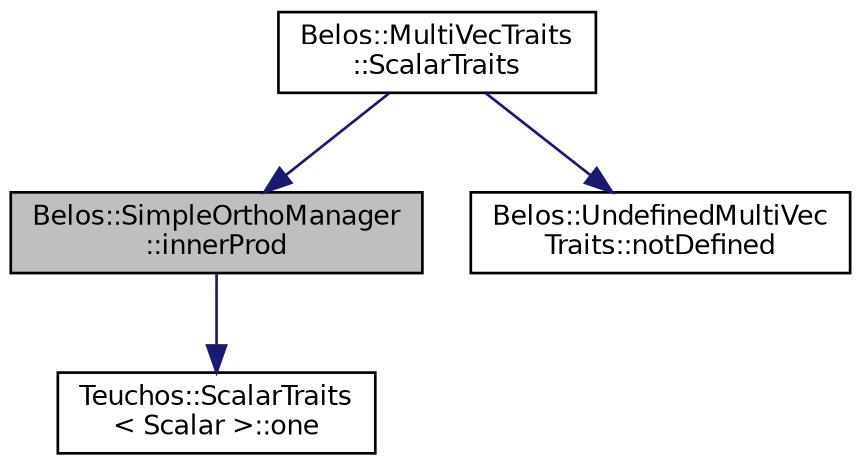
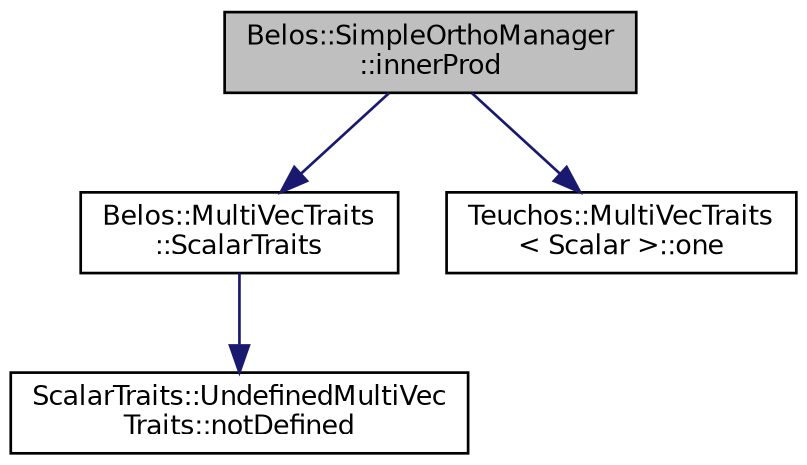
edge "Belos::MultiVecTraits ::ScalarTraits" -> "Belos::SimpleOrthoManager ::innerProd": reversed
node "Belos::UndefinedMultiVec Traits::notDefined": label "Belos::UndefinedMultiVec Traits::notDefined" -> "ScalarTraits::UndefinedMultiVec Traits::notDefined"
node "Teuchos::ScalarTraits < Scalar >::one": label "Teuchos::ScalarTraits < Scalar >::one" -> "Teuchos::MultiVecTraits < Scalar >::one"
